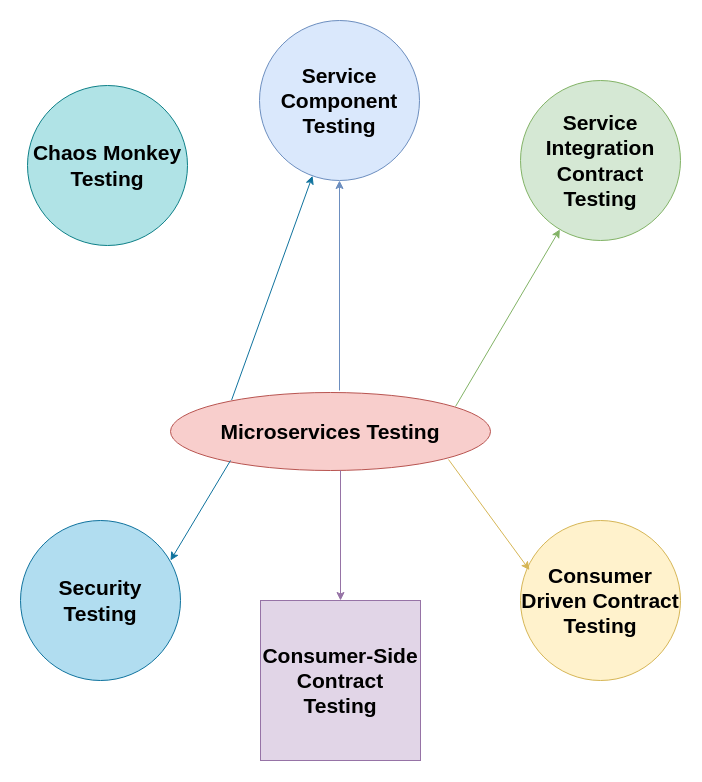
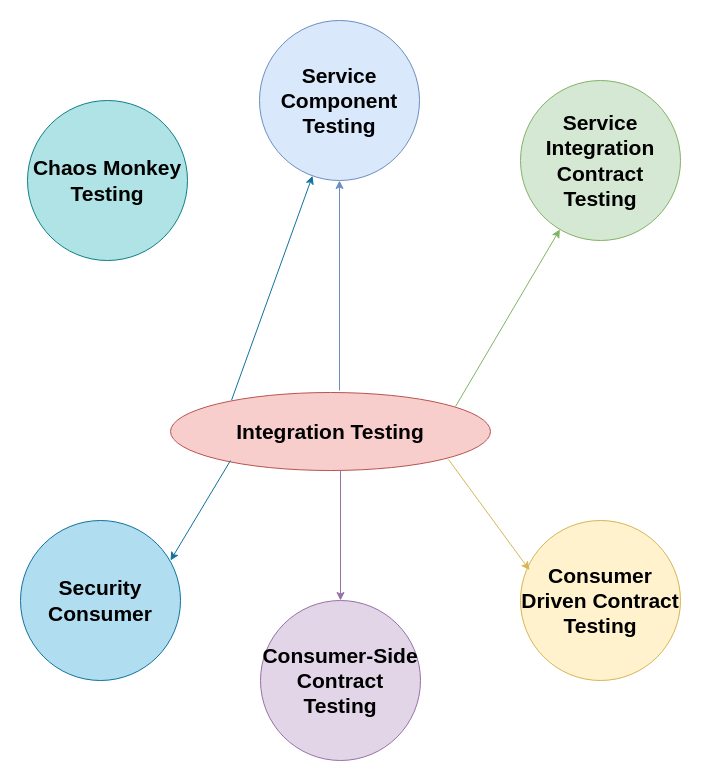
node "Chaos Monkey Testing": moved (108, 166) -> (108, 181)
node "Microservices Testing": label "Microservices Testing" -> "Integration Testing"
node "Security Testing": label "Security Testing" -> "Security Consumer"
node "Consumer-Side Contract Testing": shape rectangle -> ellipse
